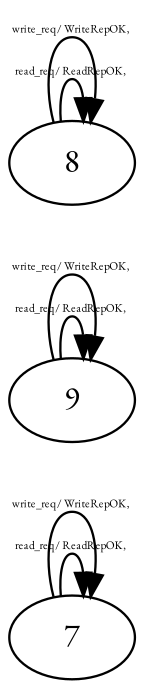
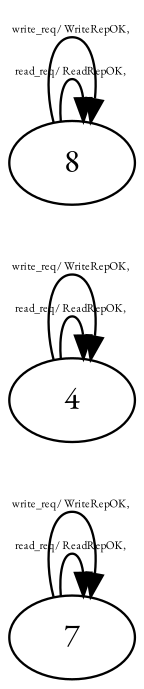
node "9": label "9" -> "4"
